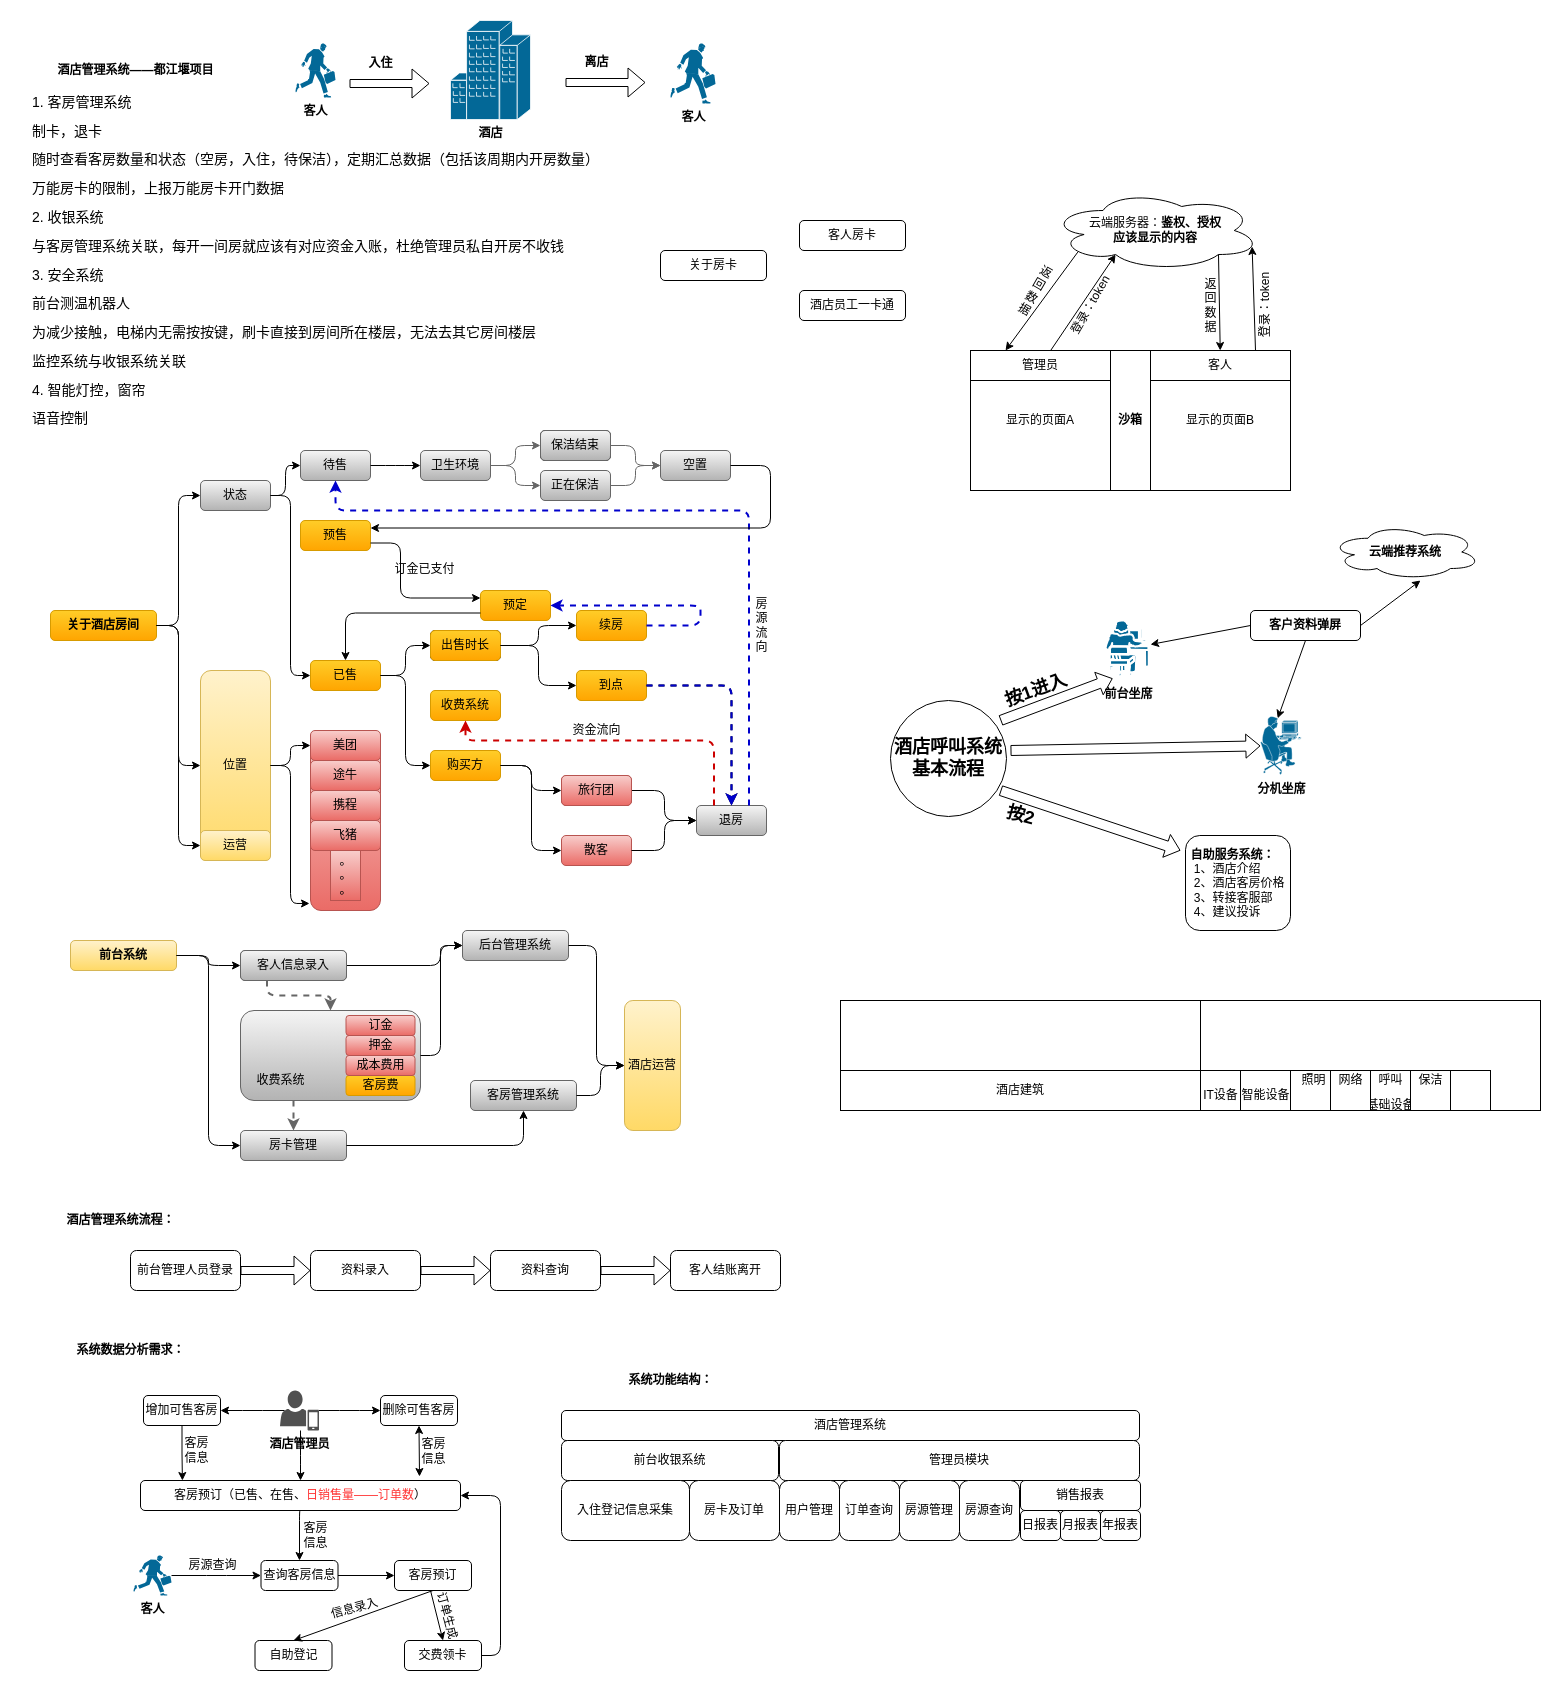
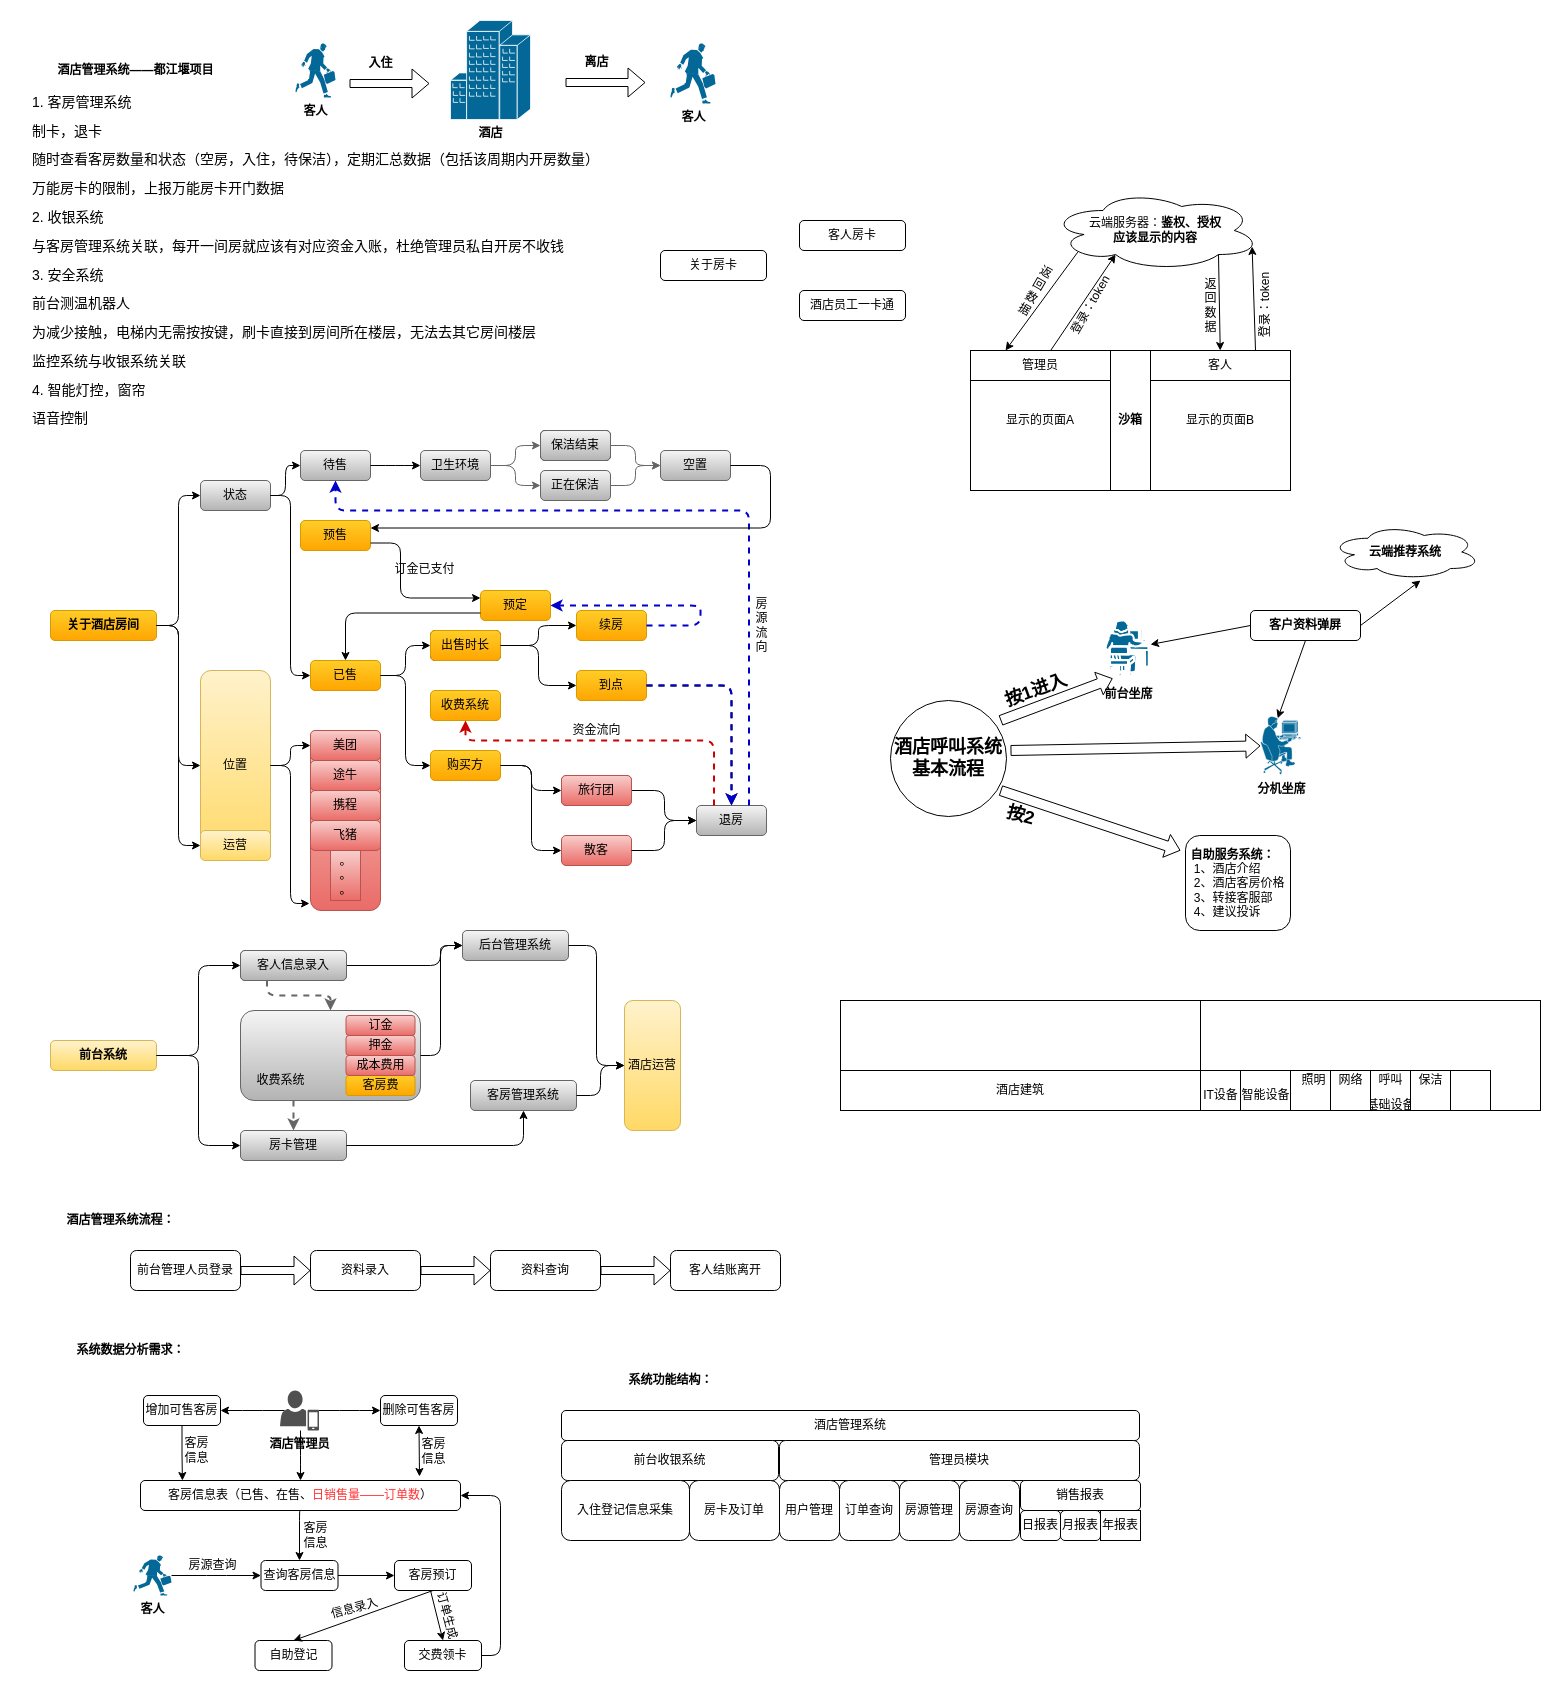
node "前台系统": moved (124, 956) -> (104, 1056)
node "客房预订（已售、在售、日销售量——订单数）": label "客房预订（已售、在售、日销售量——订单数）" -> "客房信息表（已售、在售、日销售量——订单数）"
node "年报表": shape rounded rectangle -> rectangle
